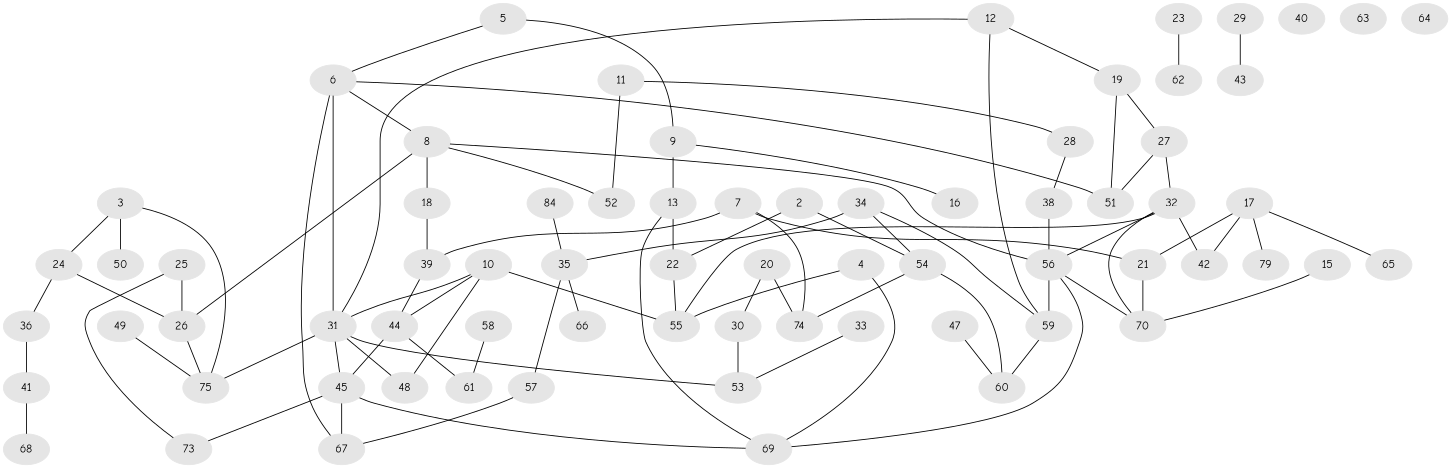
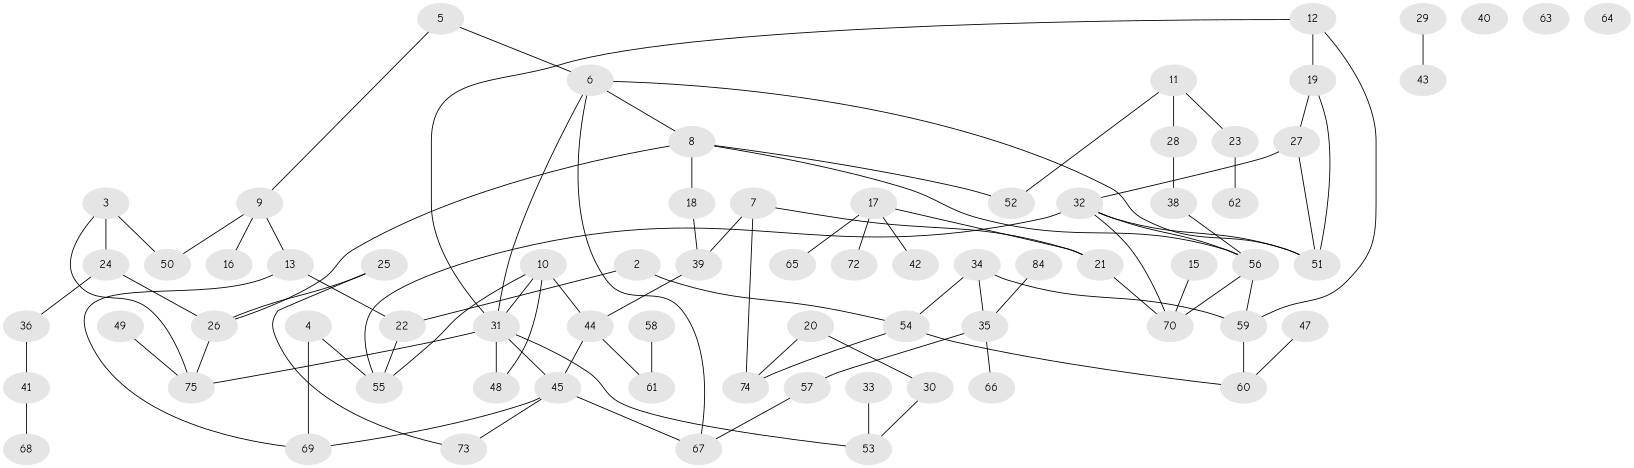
edge "11" -- "23": added
edge "32" -- "42": now "32" -- "51"
edge "9" -- "50": added
node "79": label "79" -> "72"
edge "56" -- "69": removed
